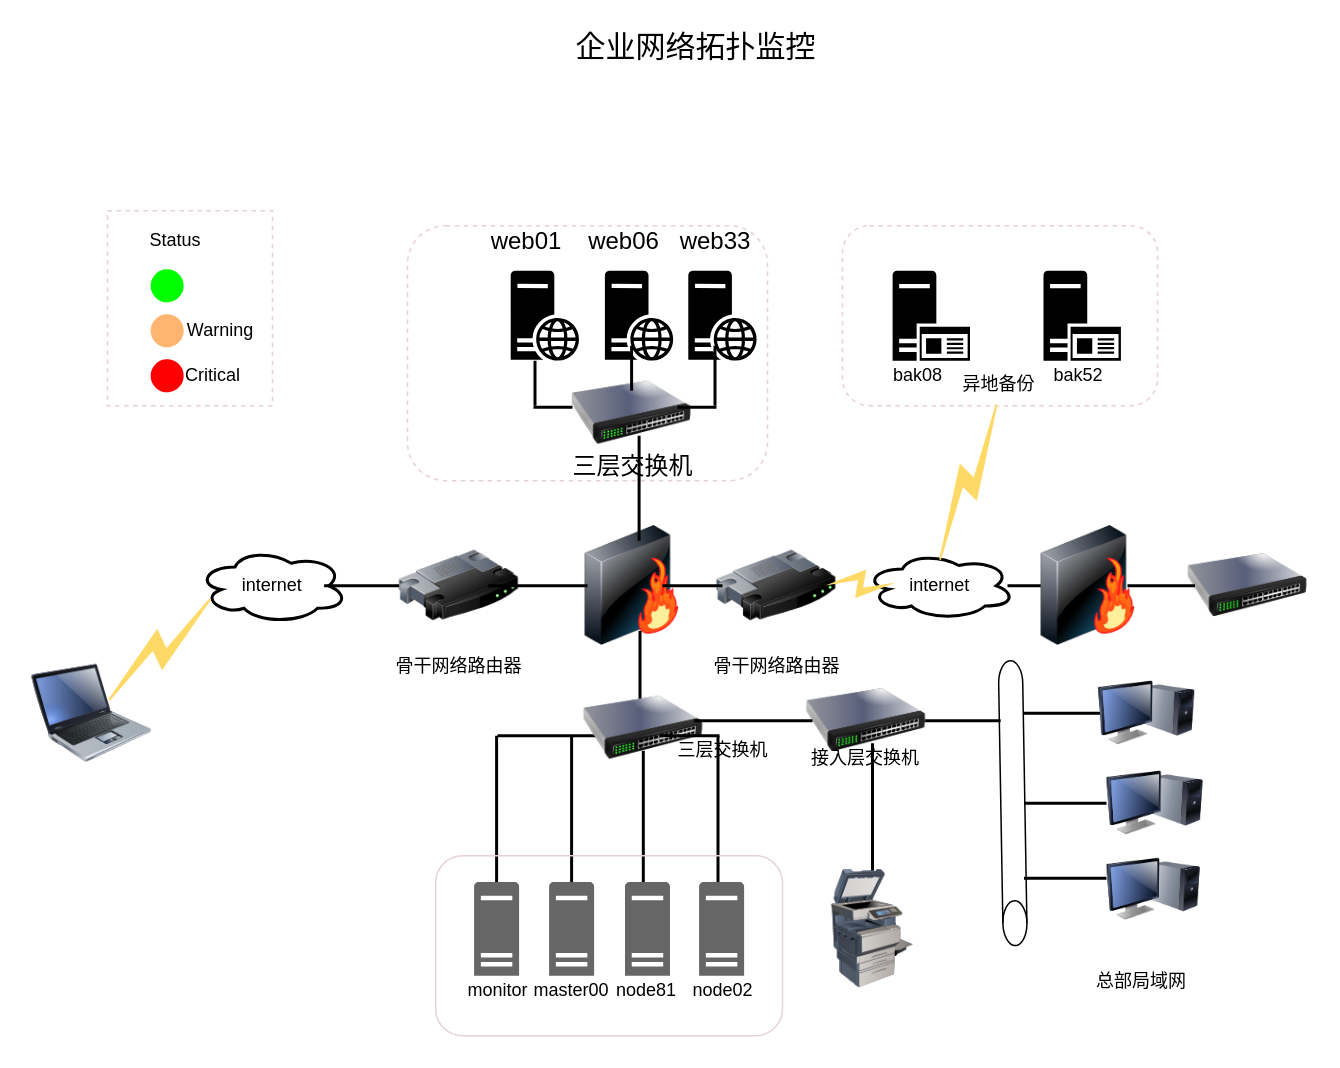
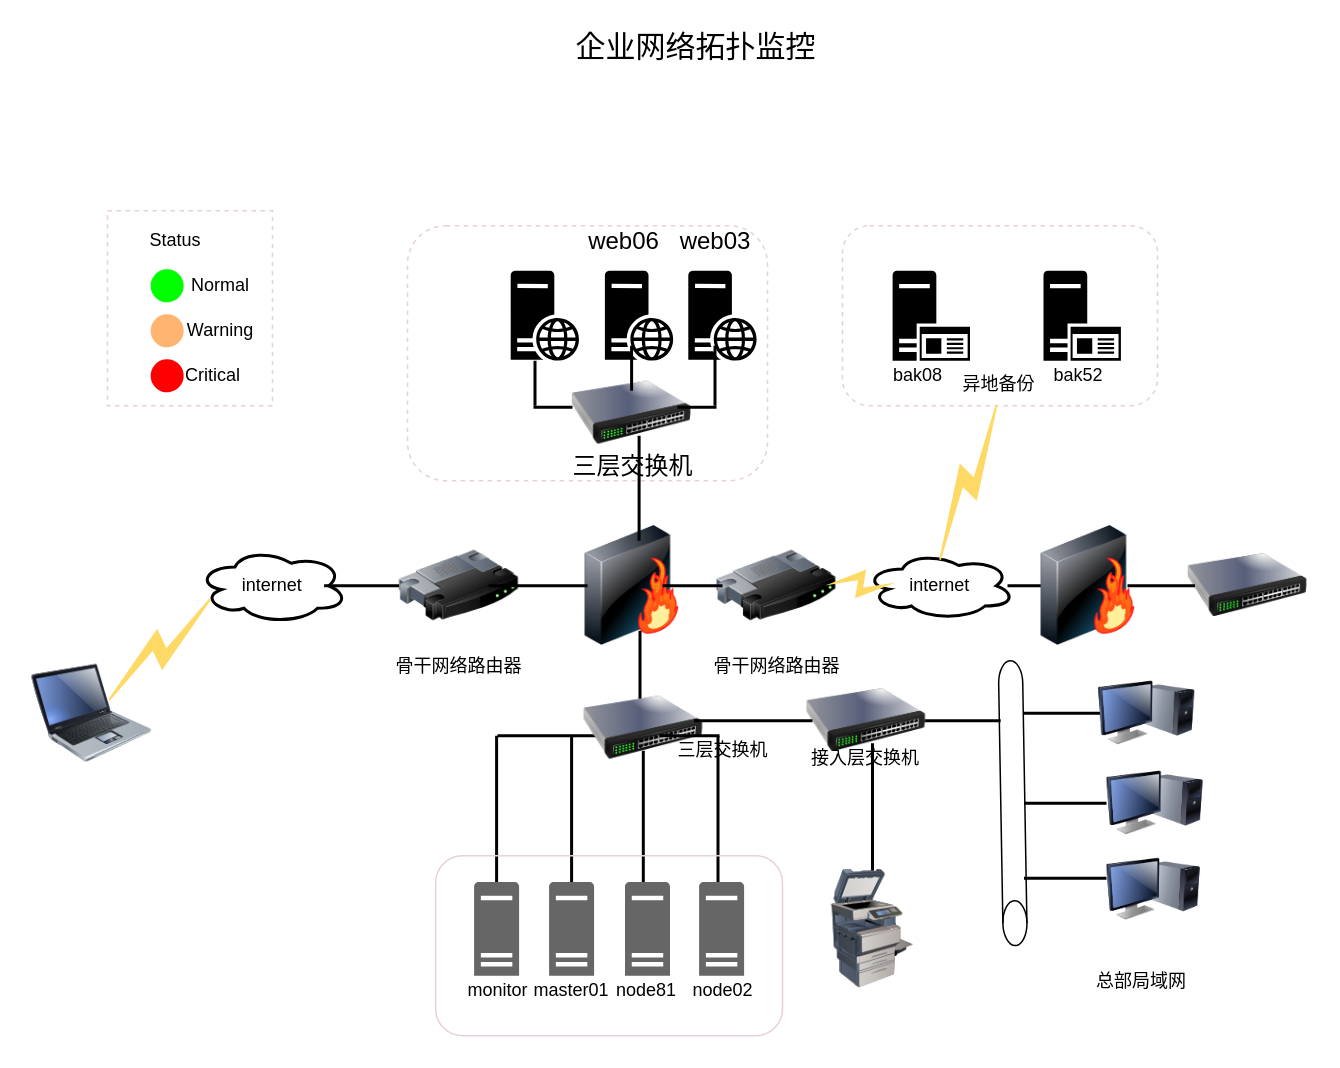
node "web01": removed
node "web33": label "web33" -> "web03"
node "Normal": added
node "master00": label "master00" -> "master01"
